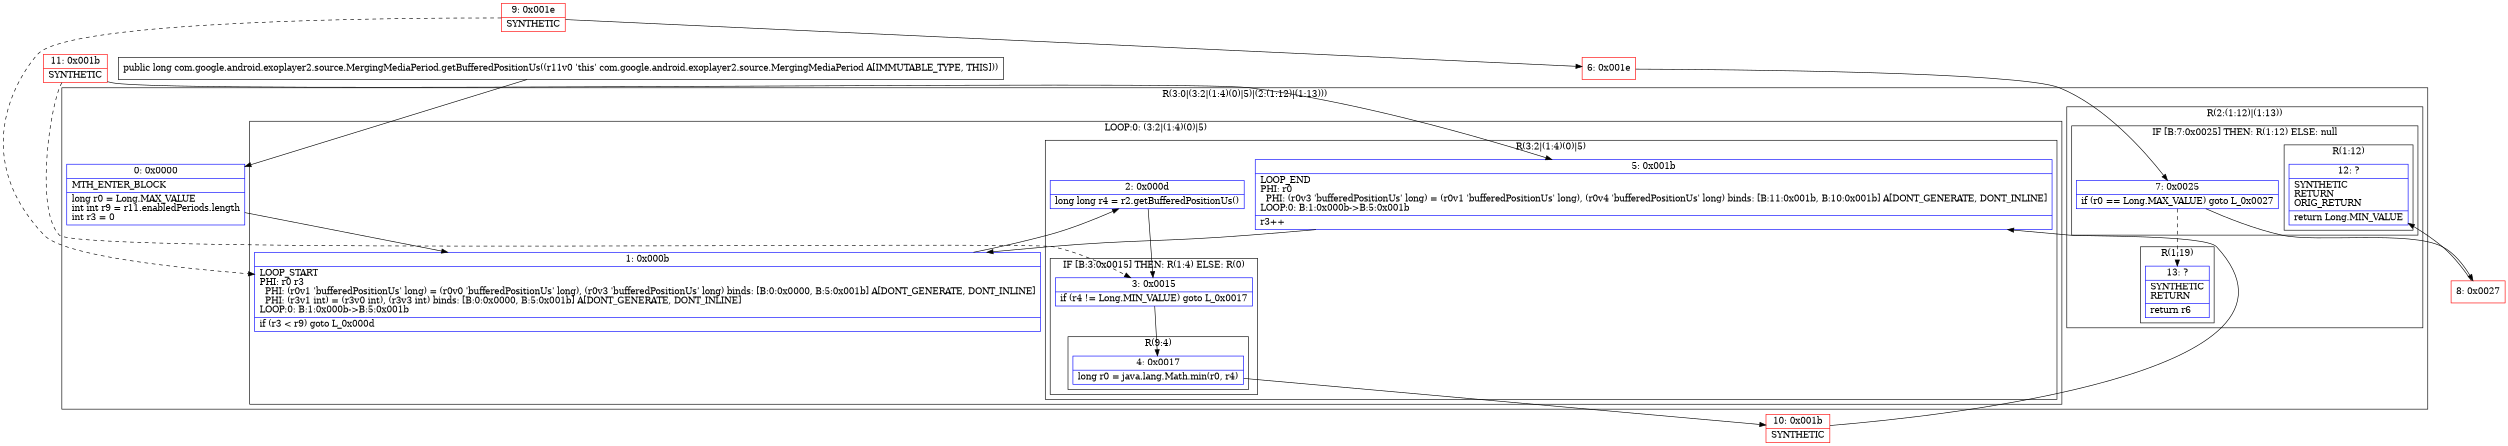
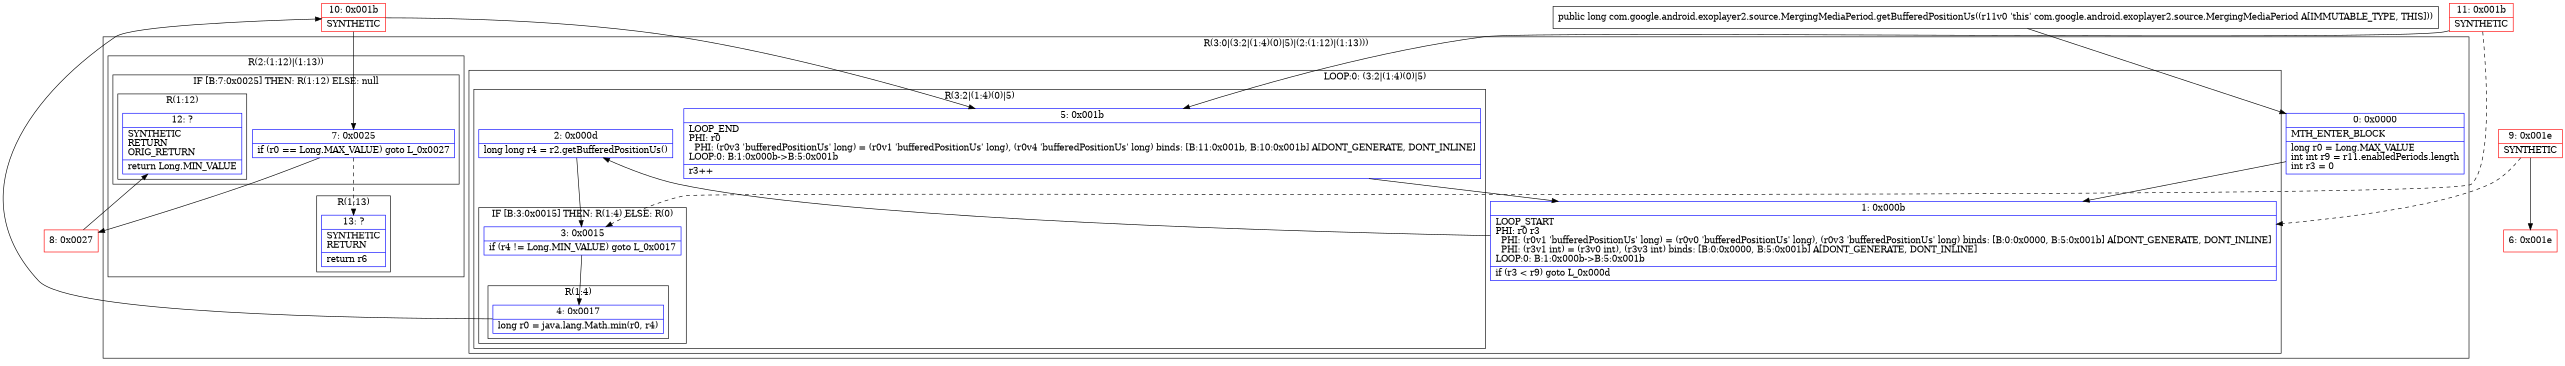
edge "6: 0x001e" -> "7: 0x0025": now "10: 0x001b" -> "7: 0x0025"
cluster "R(1:19)": label "R(1:19)" -> "R(1:13)"
cluster "R(9:4)": label "R(9:4)" -> "R(1:4)"
